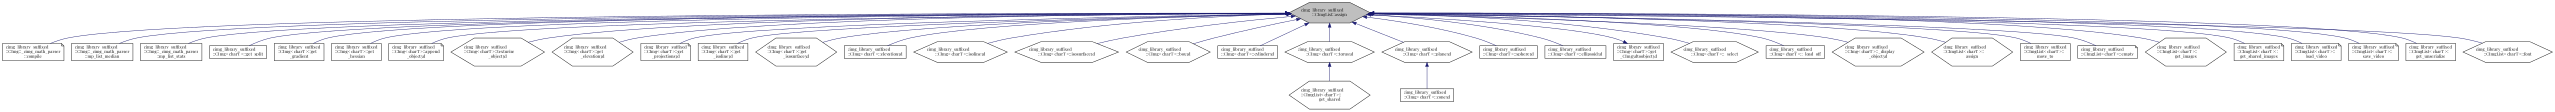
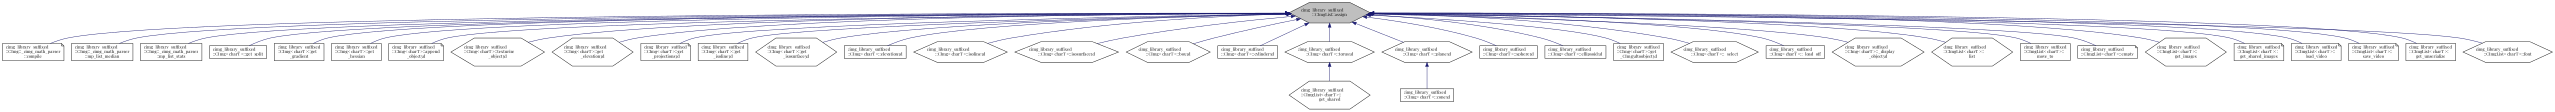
edge "cimg_library_suffixed ::CImgList::assign" -> "cimg_library_suffixed ::CImg< charT >::get _CImg3dtoobject3d": reversed
node "cimg_library_suffixed ::CImgList< charT >:: assign": label "cimg_library_suffixed ::CImgList< charT >:: assign" -> "cimg_library_suffixed ::CImgList< charT >:: list"
